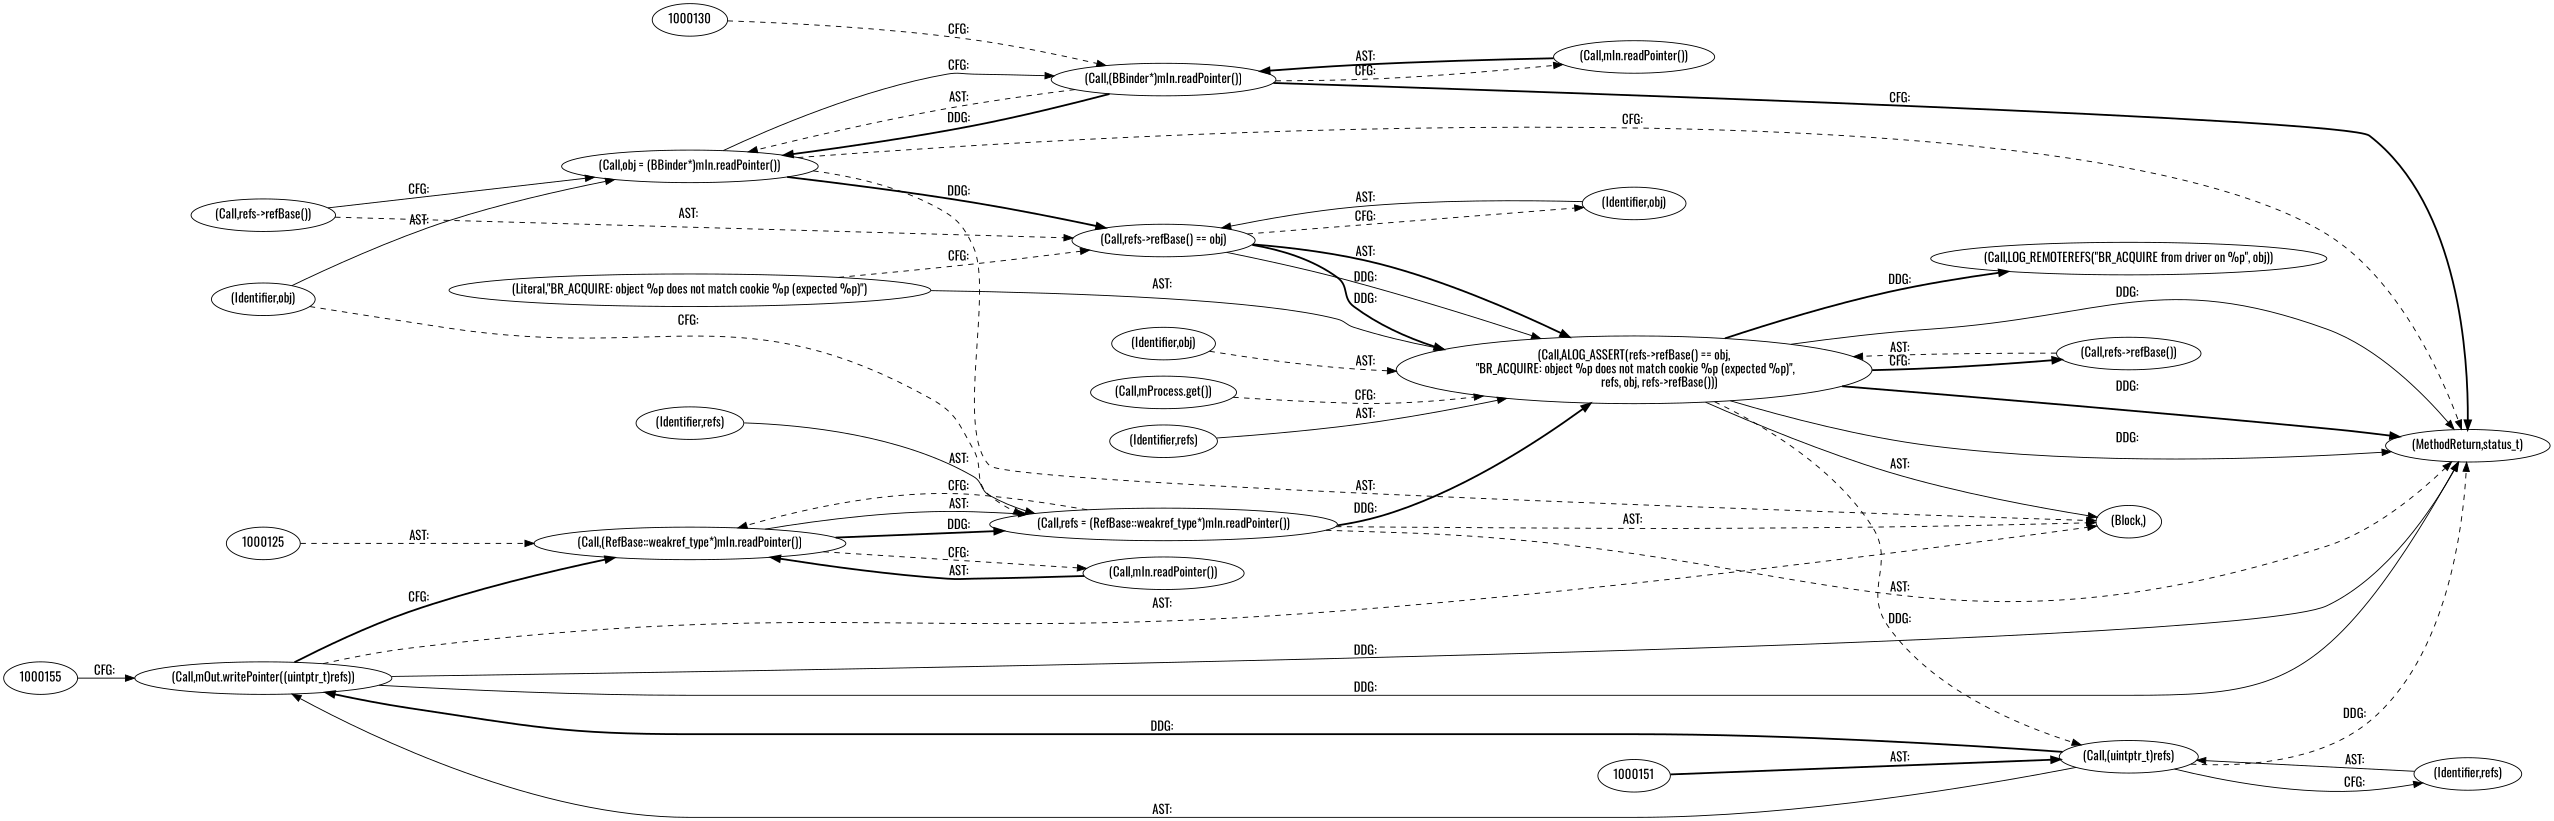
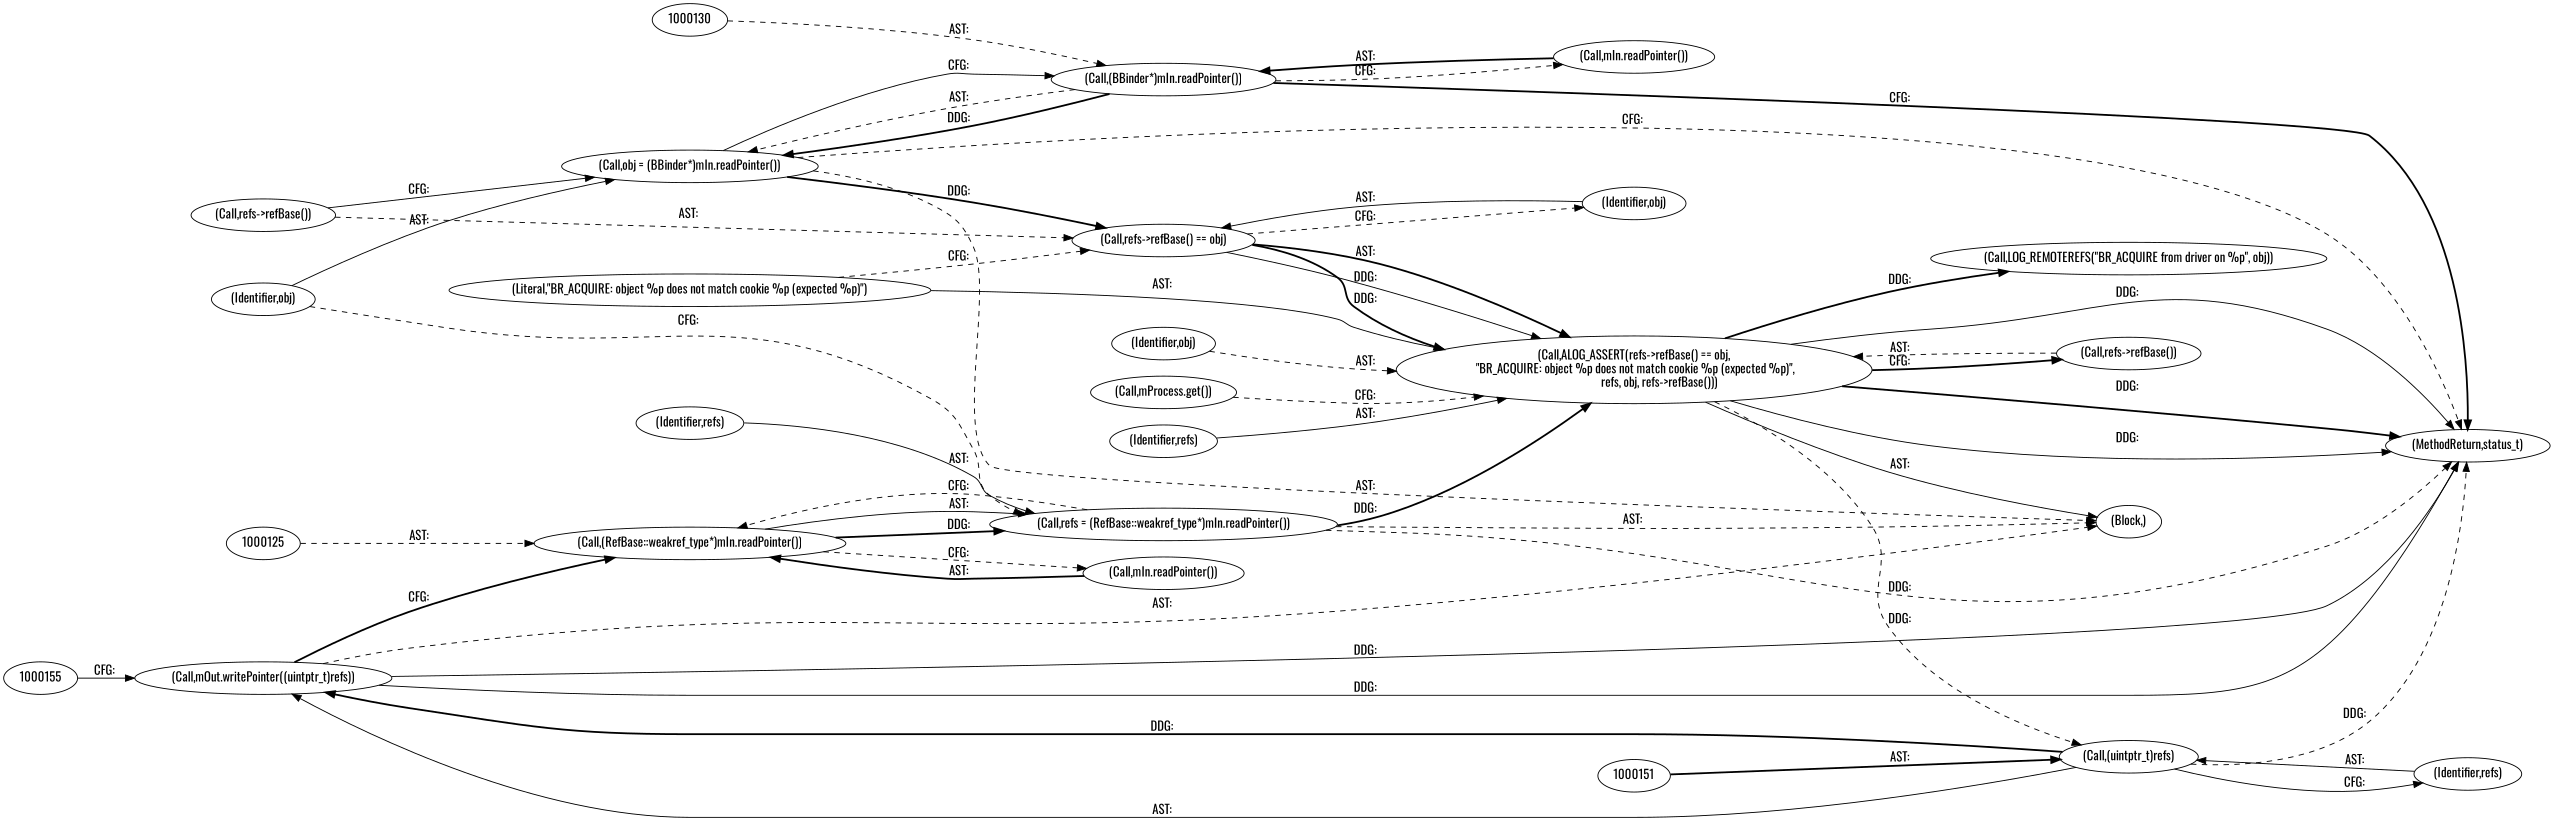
edge "1000130" -> "(Call,(BBinder*)mIn.readPointer())": label "CFG: " -> "AST: "
edge "(Call,refs = (RefBase::weakref_type*)mIn.readPointer())" -> "(MethodReturn,status_t)": label "AST: " -> "DDG: "
